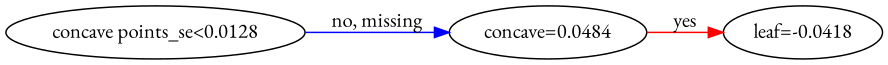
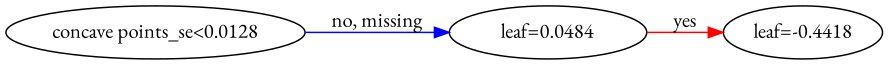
node "concave=0.0484": label "concave=0.0484" -> "leaf=0.0484"
node "leaf=-0.0418": label "leaf=-0.0418" -> "leaf=-0.4418"
